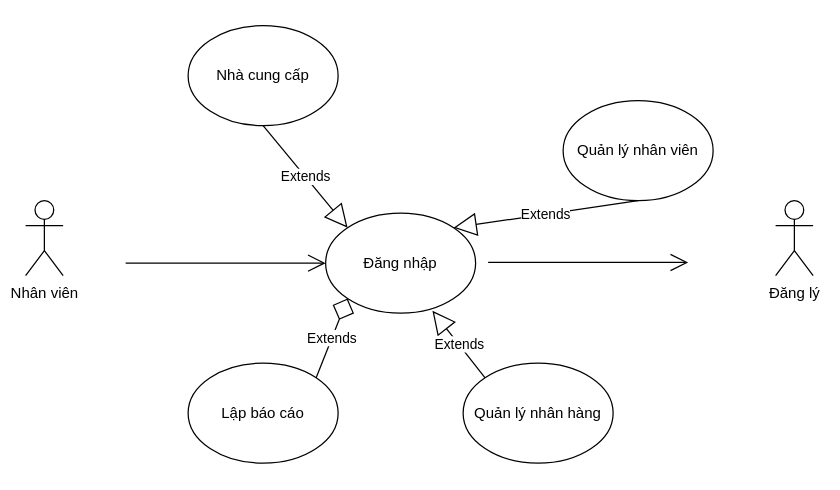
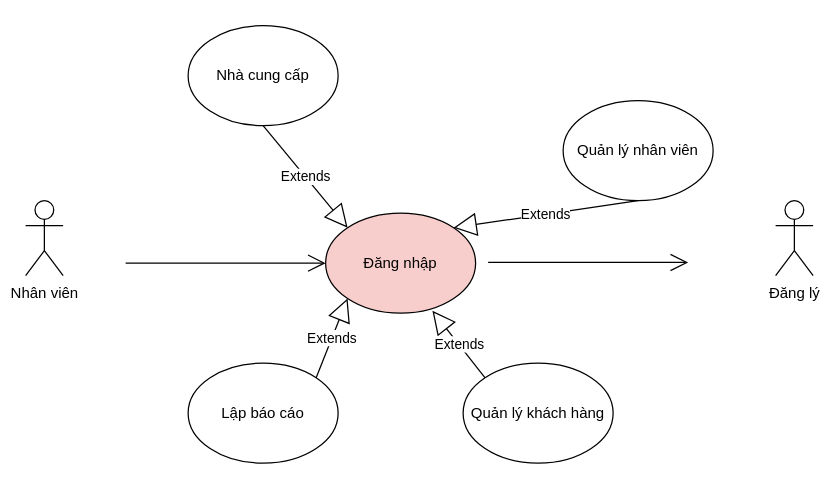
node "Đăng nhập": fillcolor #ffffff -> #f8cecc
edge "Lập báo cáo" -> "Đăng nhập": arrowhead diamond -> block
node "Quản lý nhân hàng": label "Quản lý nhân hàng" -> "Quản lý khách hàng"
